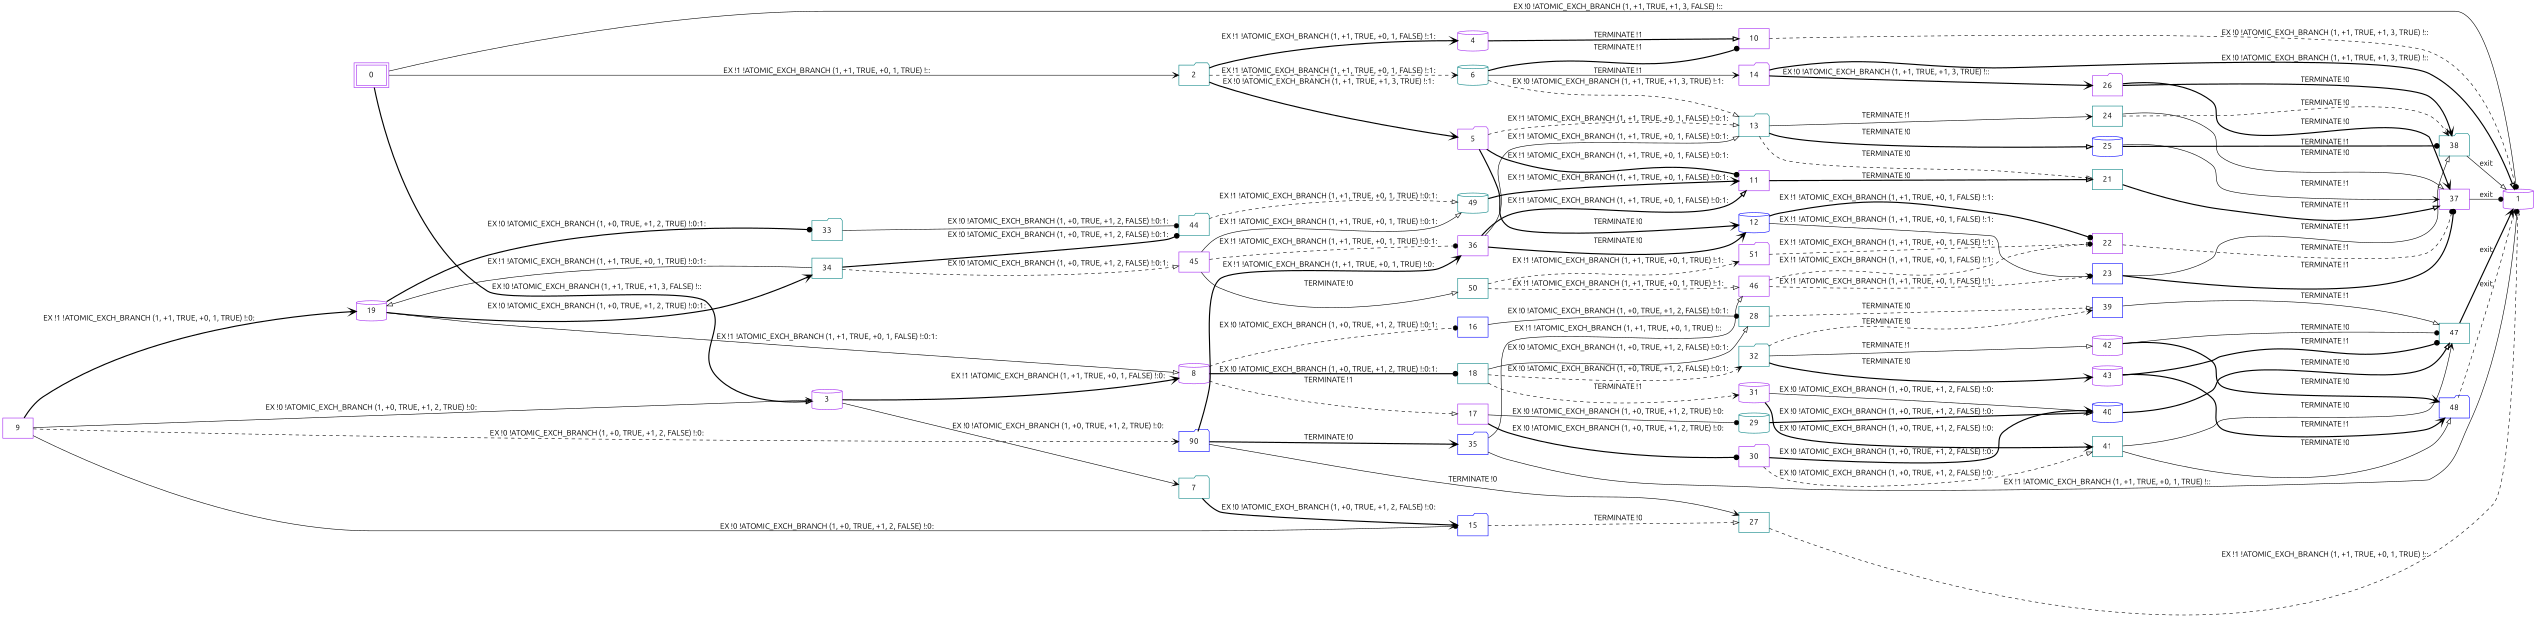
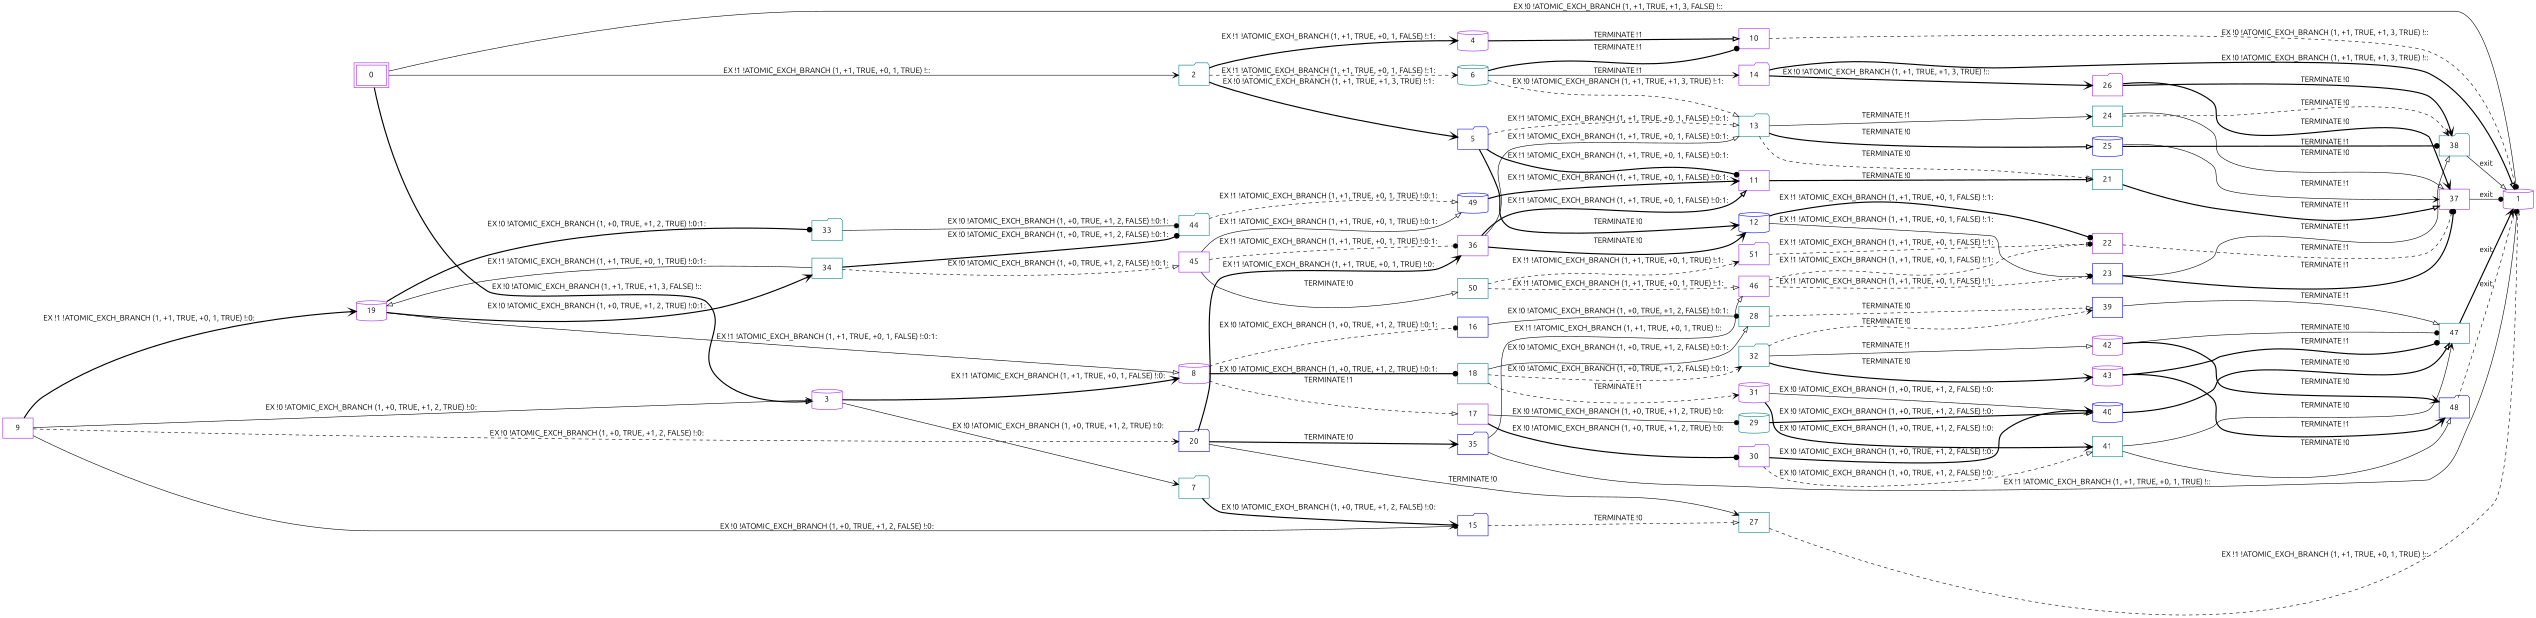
node "5": color purple -> blue
node "49": color teal -> blue
node "90": label "90" -> "20"
